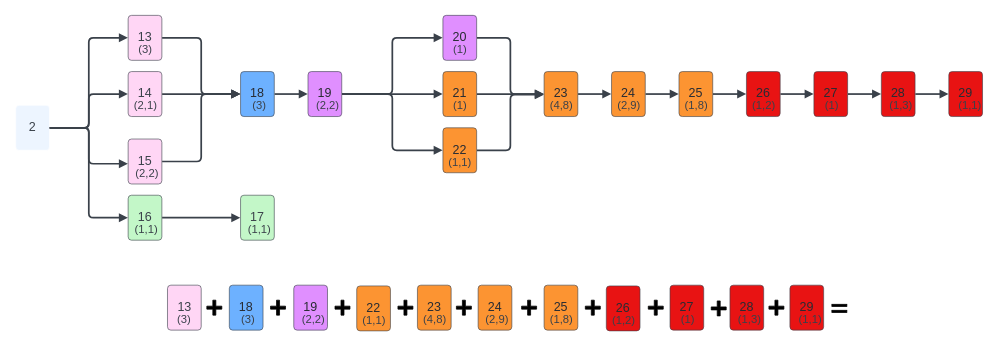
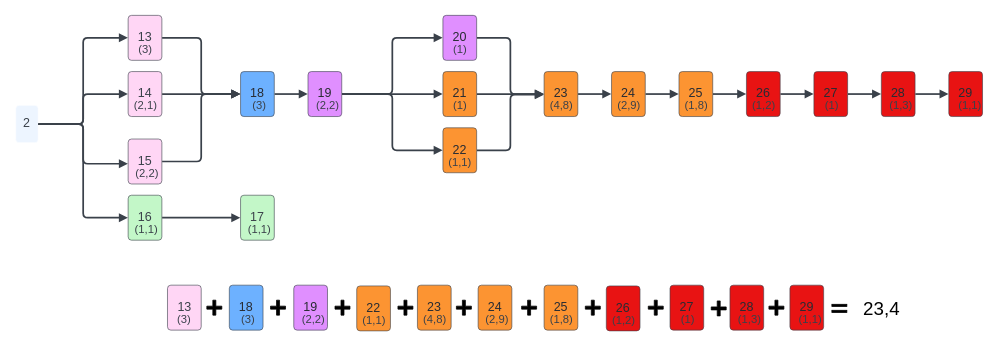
node "2": size 34x45 -> 23x38
node "23,4": added
